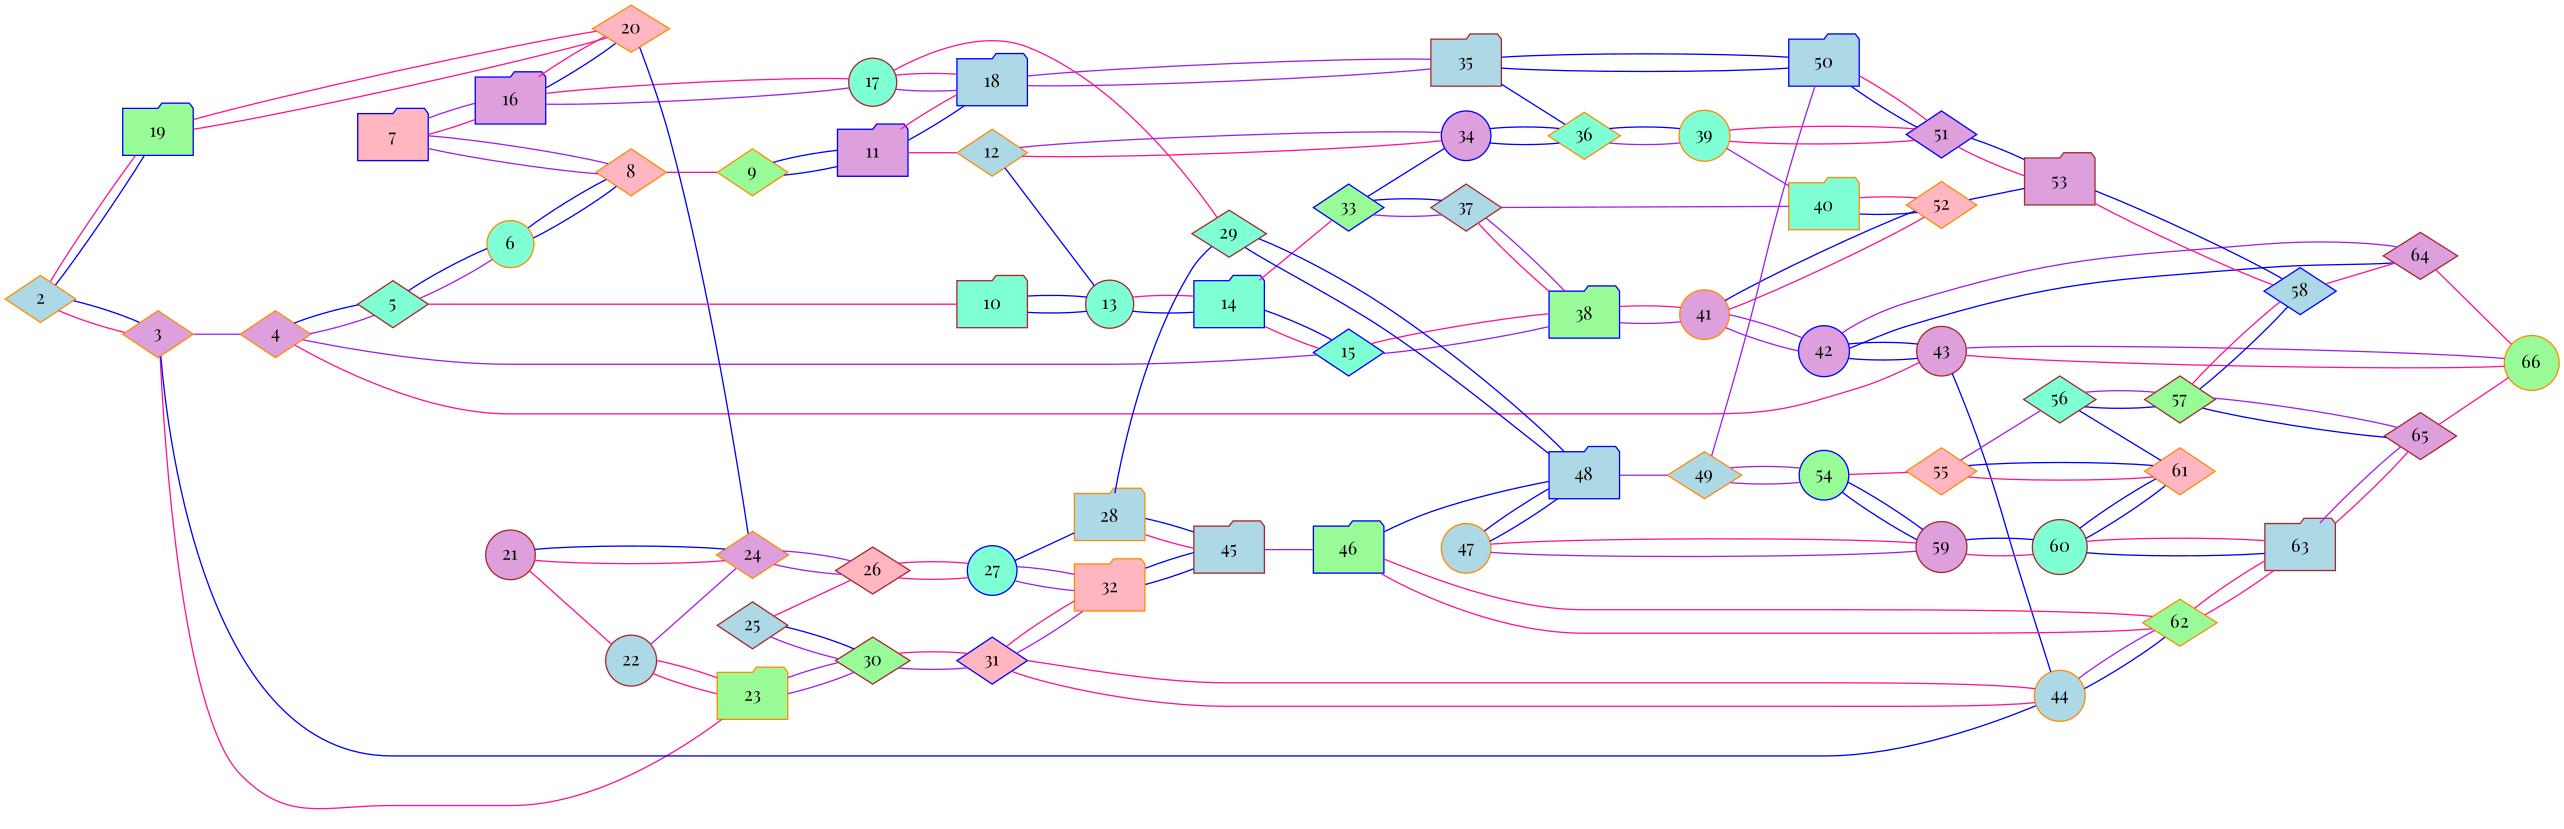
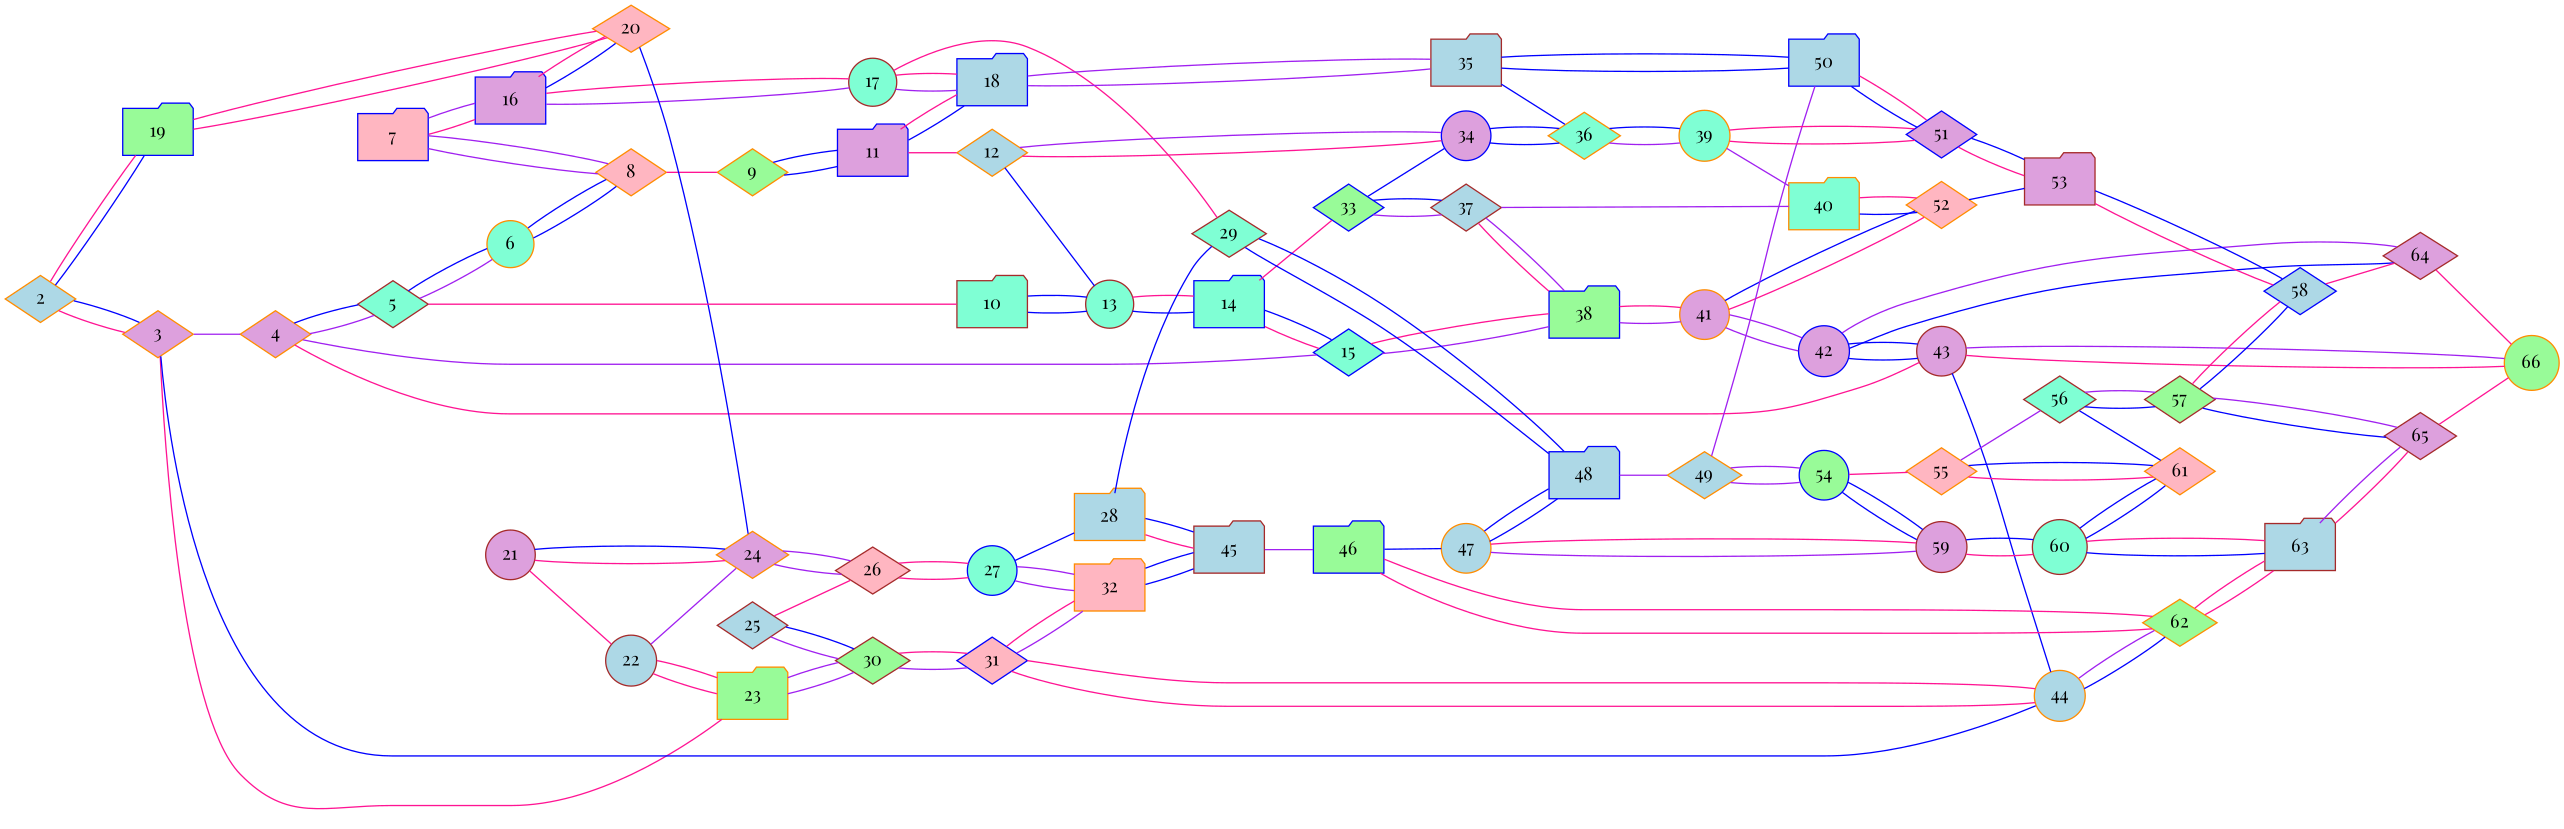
edge "48" -- "46": now "47" -- "46"
